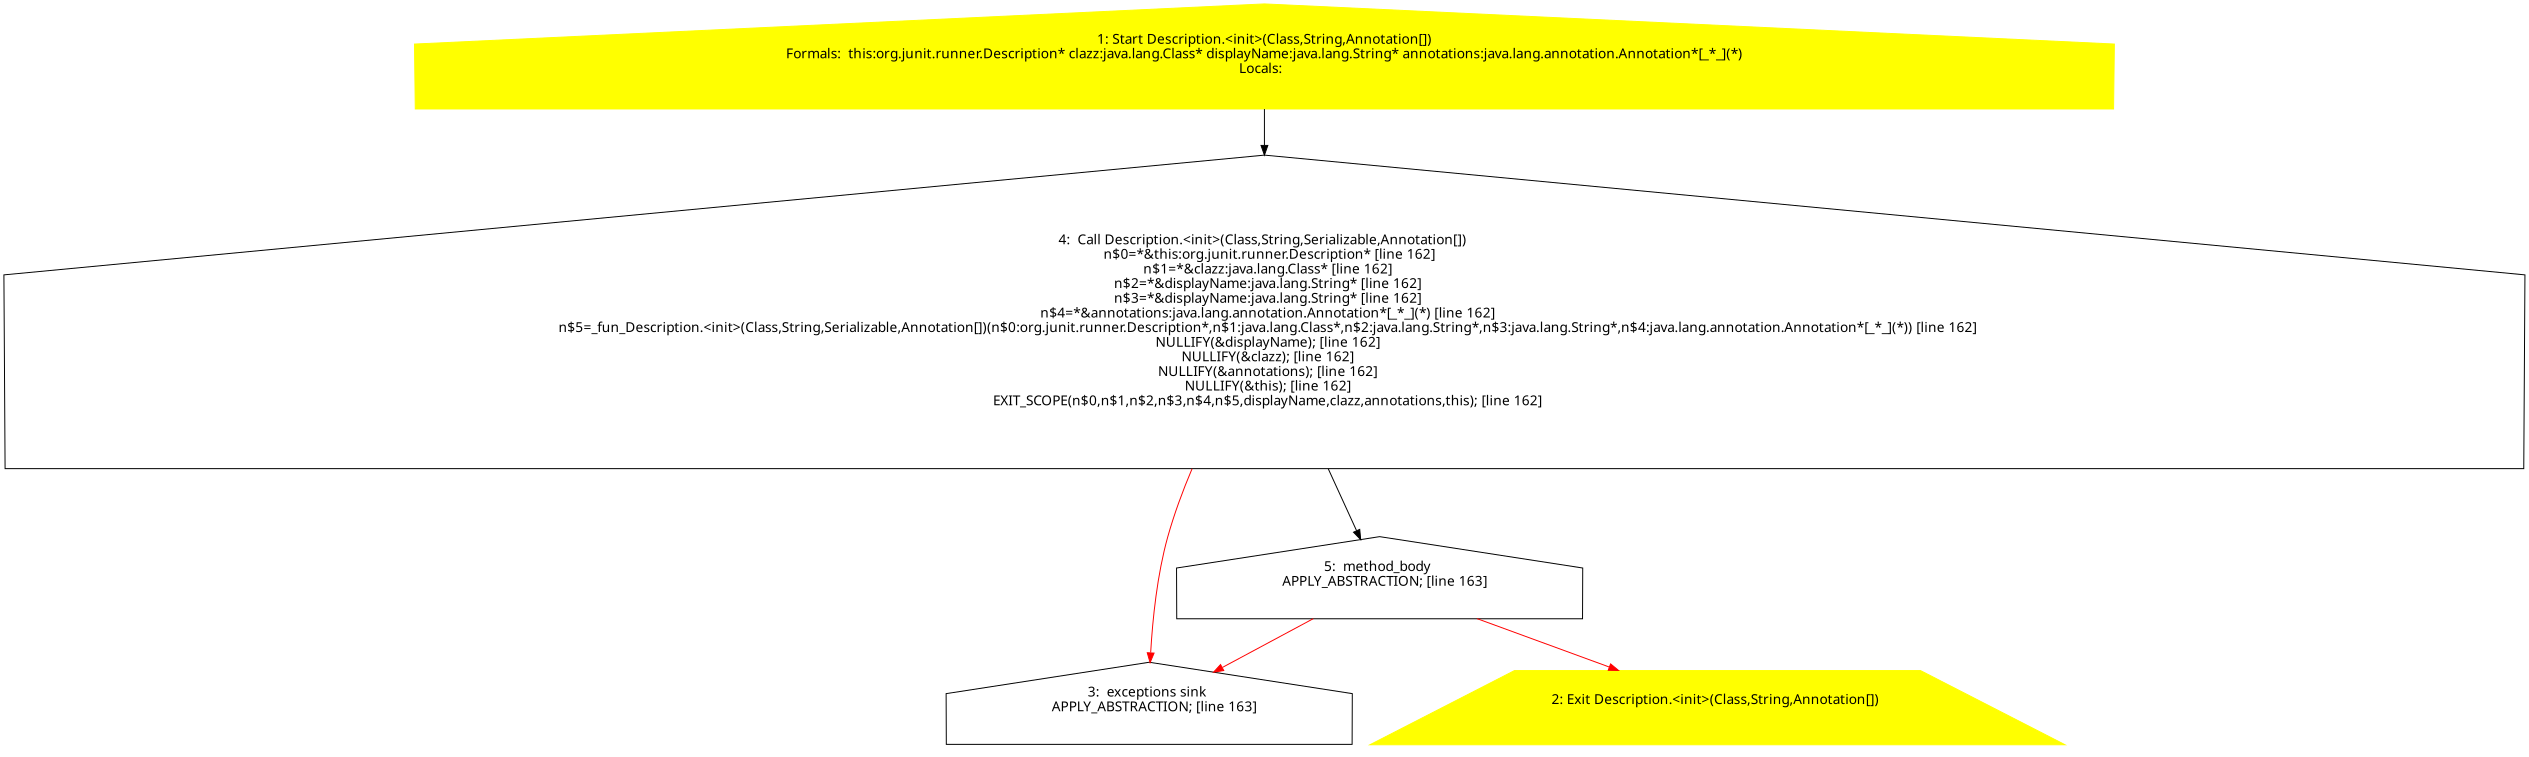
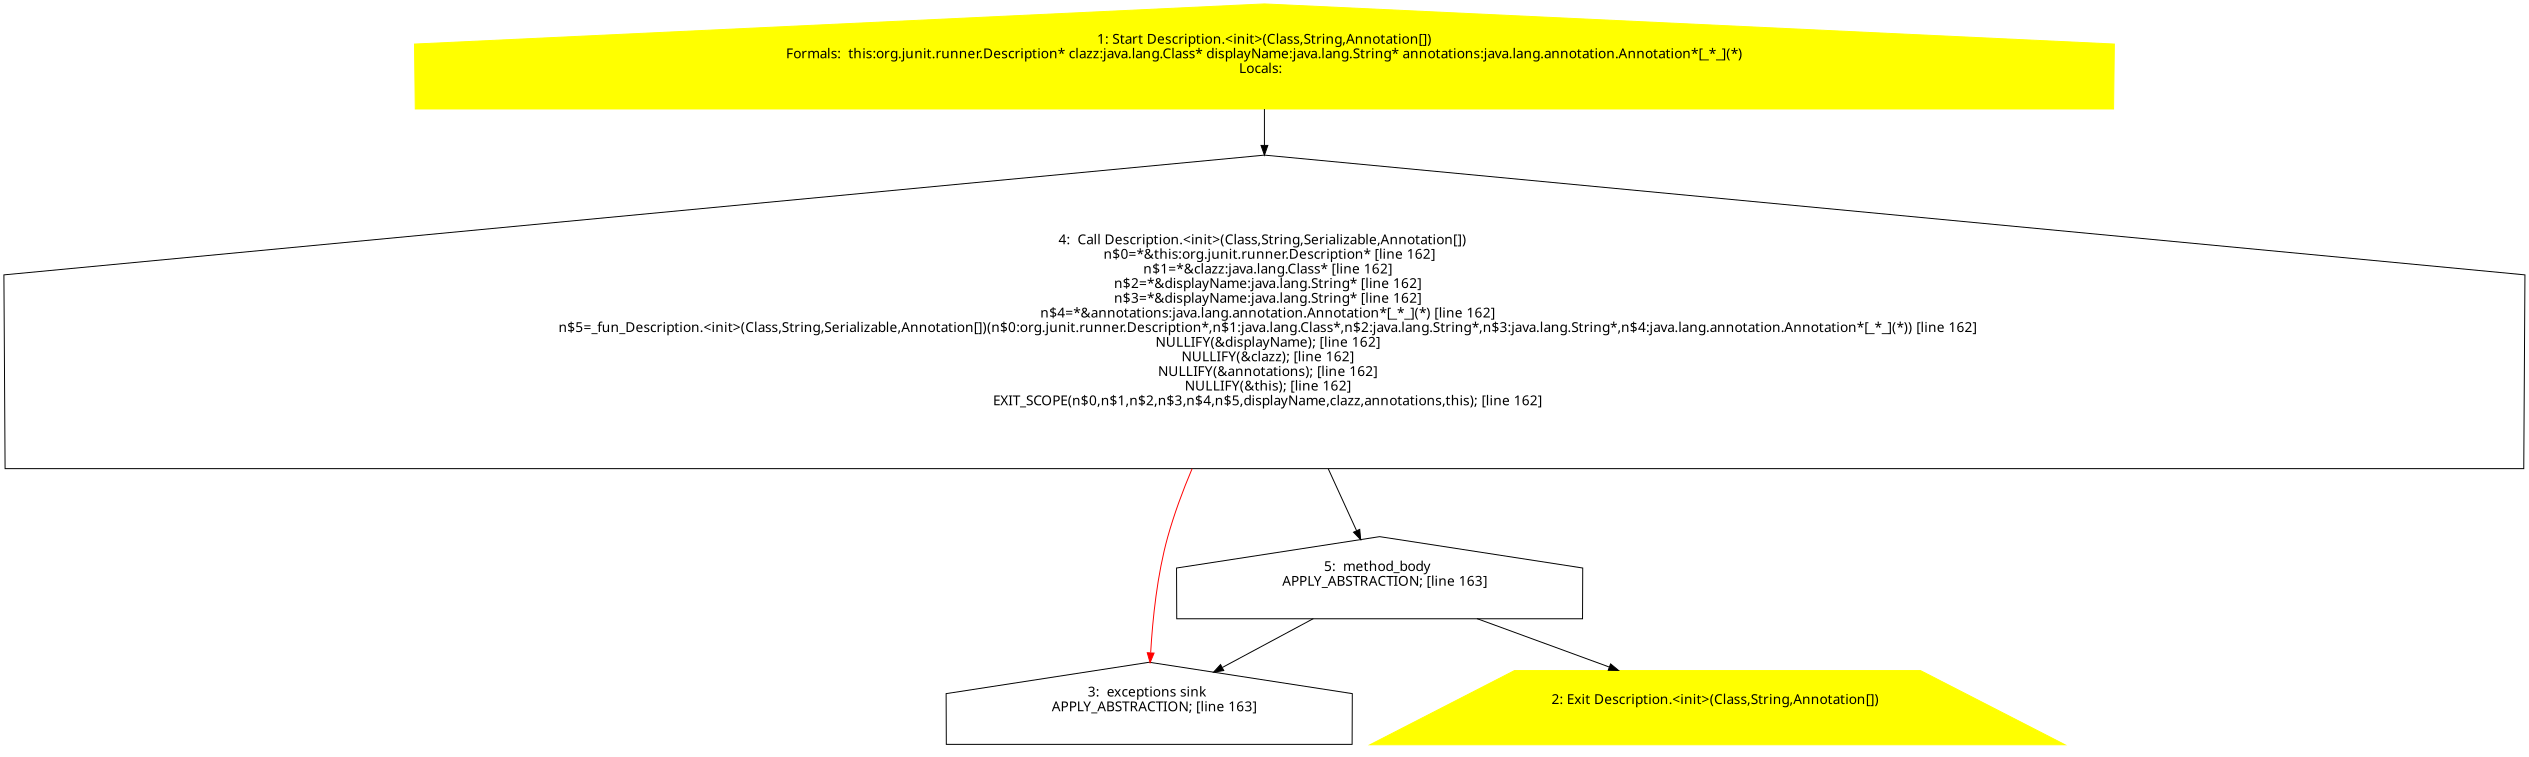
edge "5:  method_body APPLY_ABSTRACTION; [line 163]" -> "3:  exceptions sink APPLY_ABSTRACTION; [line 163]": color red -> black
edge "5:  method_body APPLY_ABSTRACTION; [line 163]" -> "2: Exit Description.<init>(Class,String,Annotation[])": color red -> black
